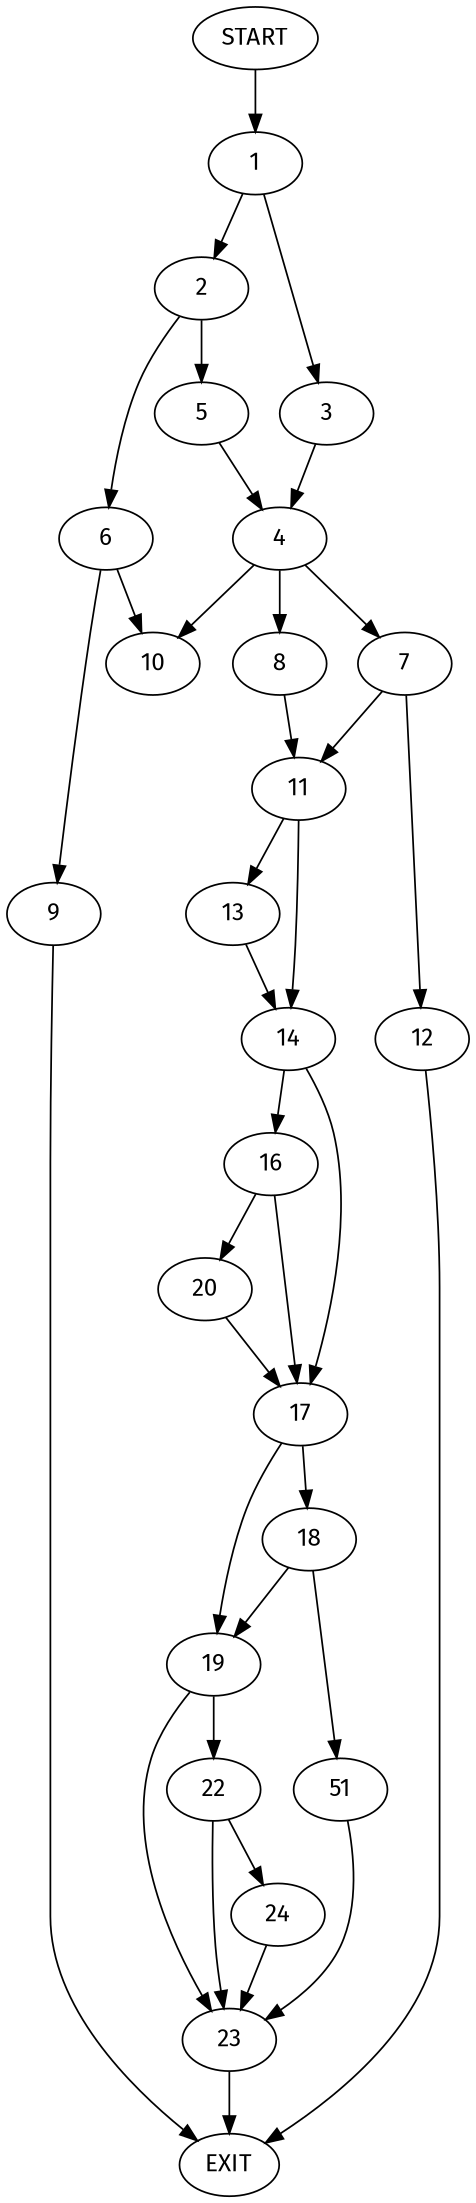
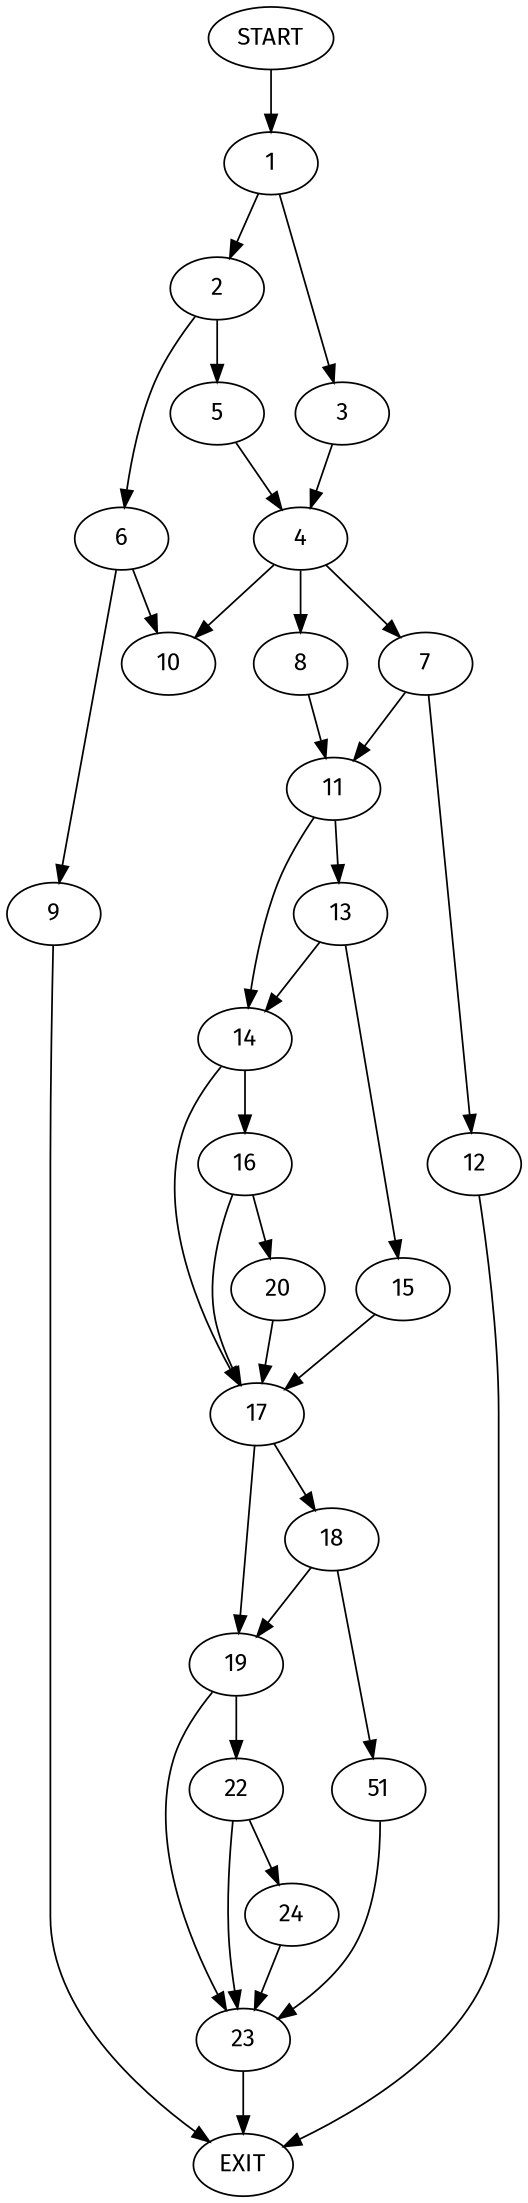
node "15": added
